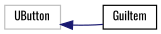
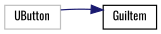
edge "GuiItem" -> "UButton": reversed
